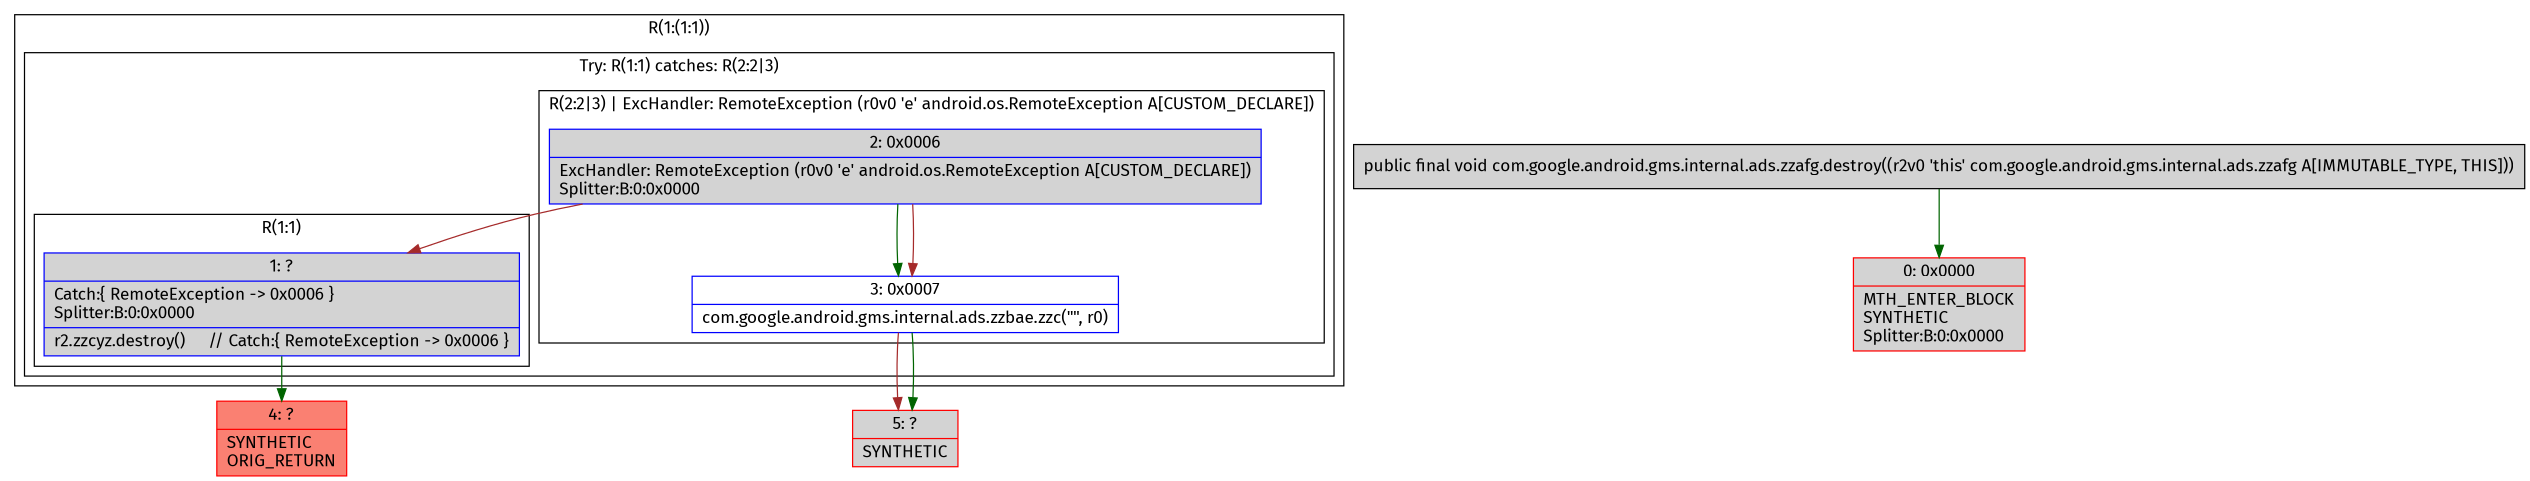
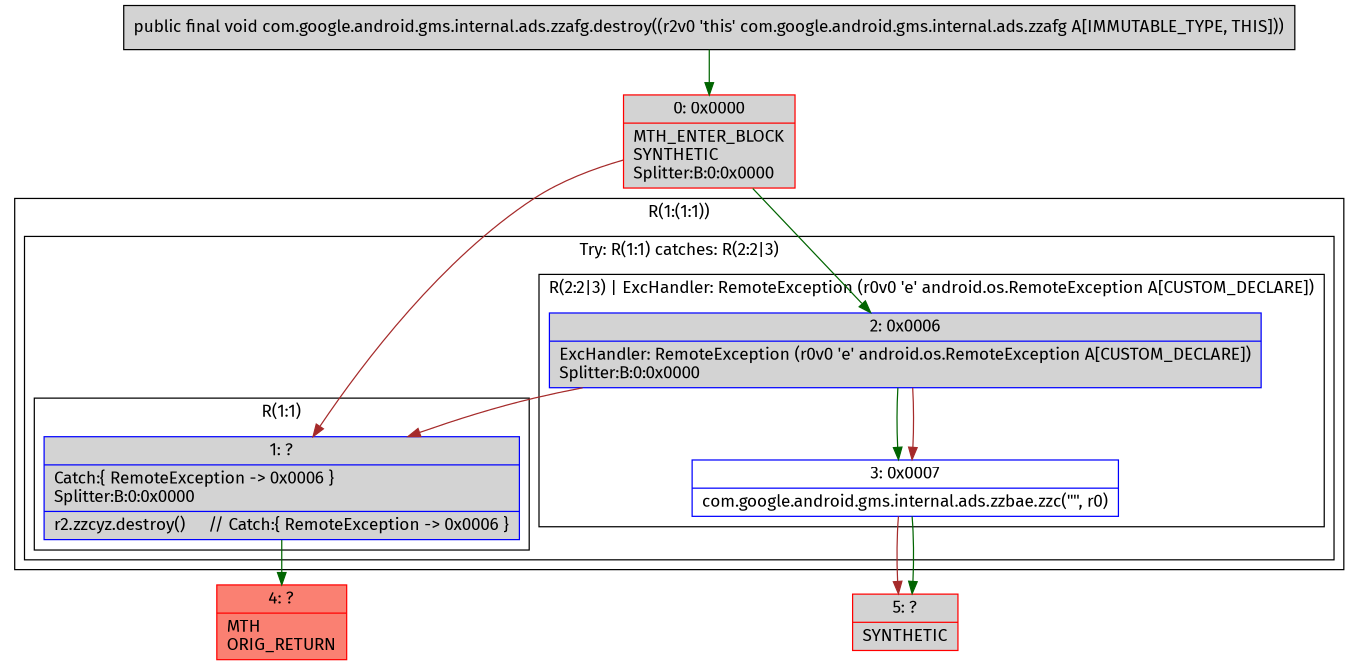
edge "0: 0x0000" -> "2: 0x0006": added
edge "0: 0x0000" -> "1: ?": added
node "4: ?": text "SYNTHETIC" -> "MTH"
